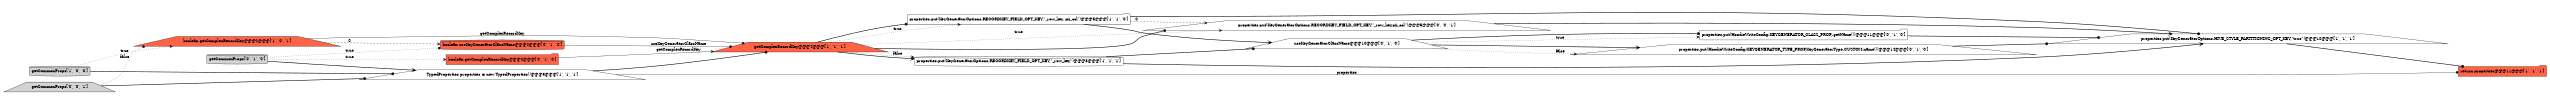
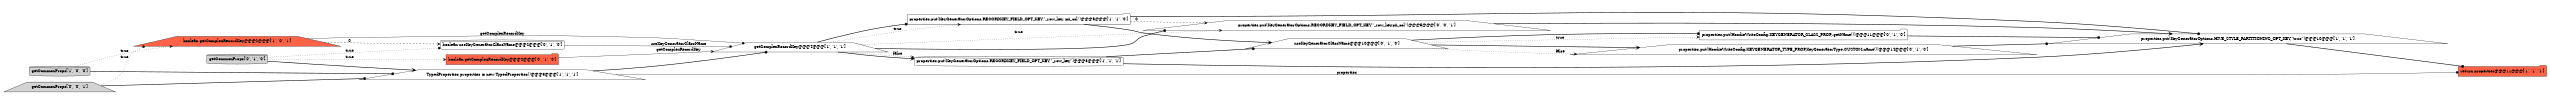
node "boolean useKeyGeneratorClassName@@@2@@@['0', '1', '0']": fillcolor tomato -> white
node "getComplexRecordKey@@@4@@@['1', '1', '1']": fillcolor tomato -> white
edge "getCommonProps['0', '0', '1']" -> "boolean getComplexRecordKey@@@2@@@['1', '0', '1']": label "false" -> "true"
